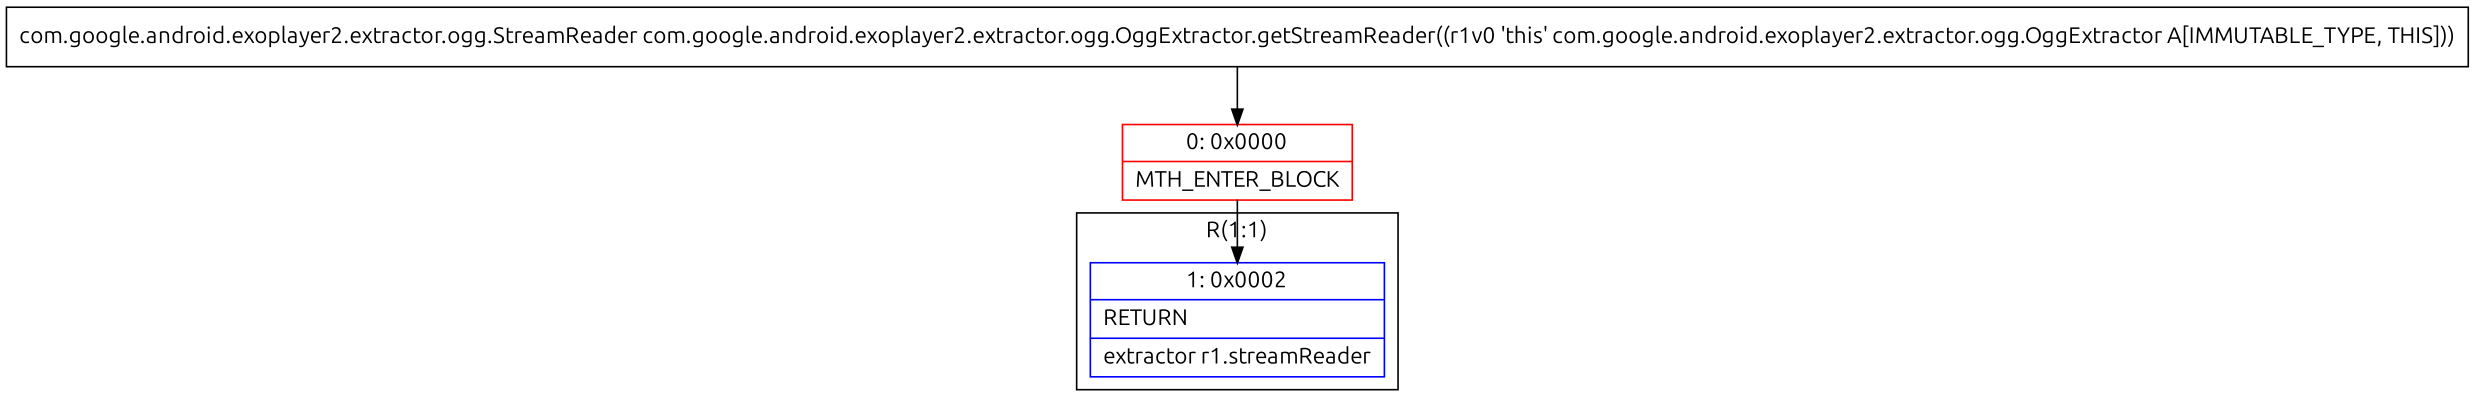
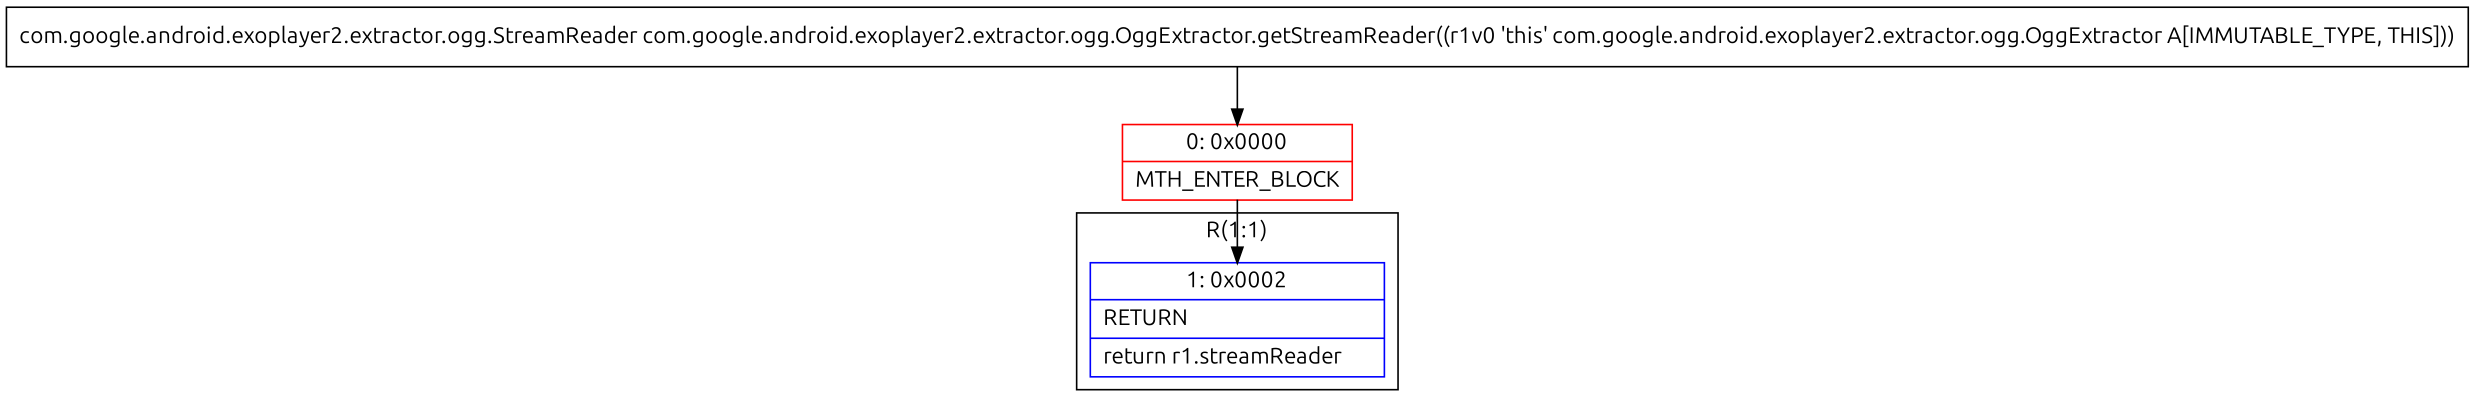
node "1: 0x0002": text "extractor r1.streamReader" -> "return r1.streamReader"
